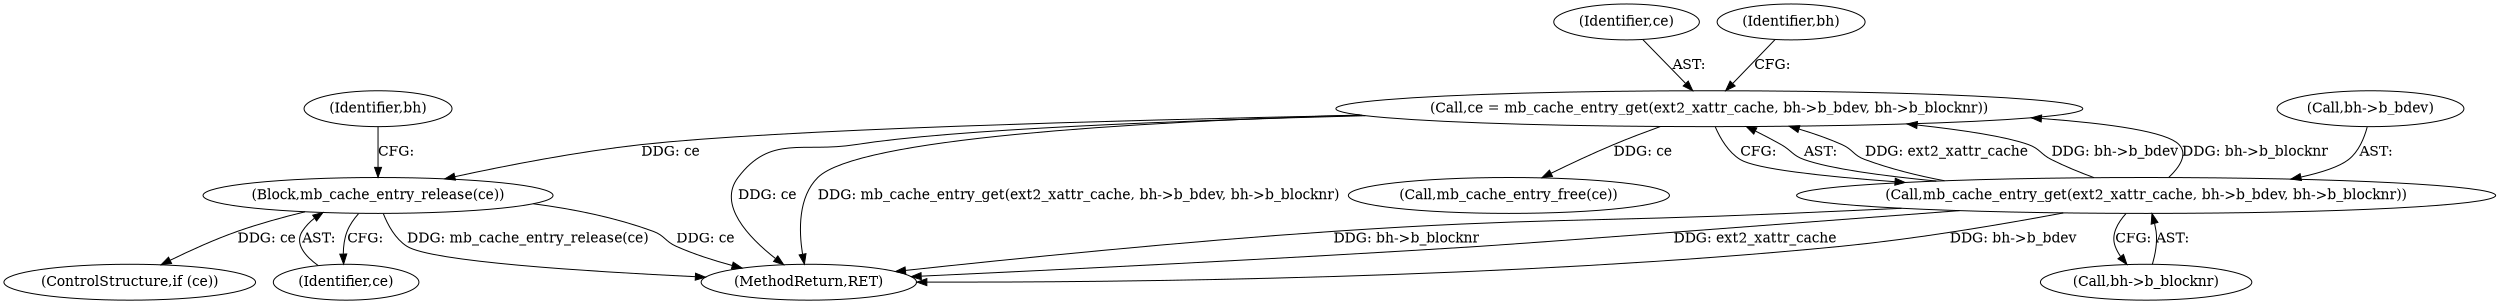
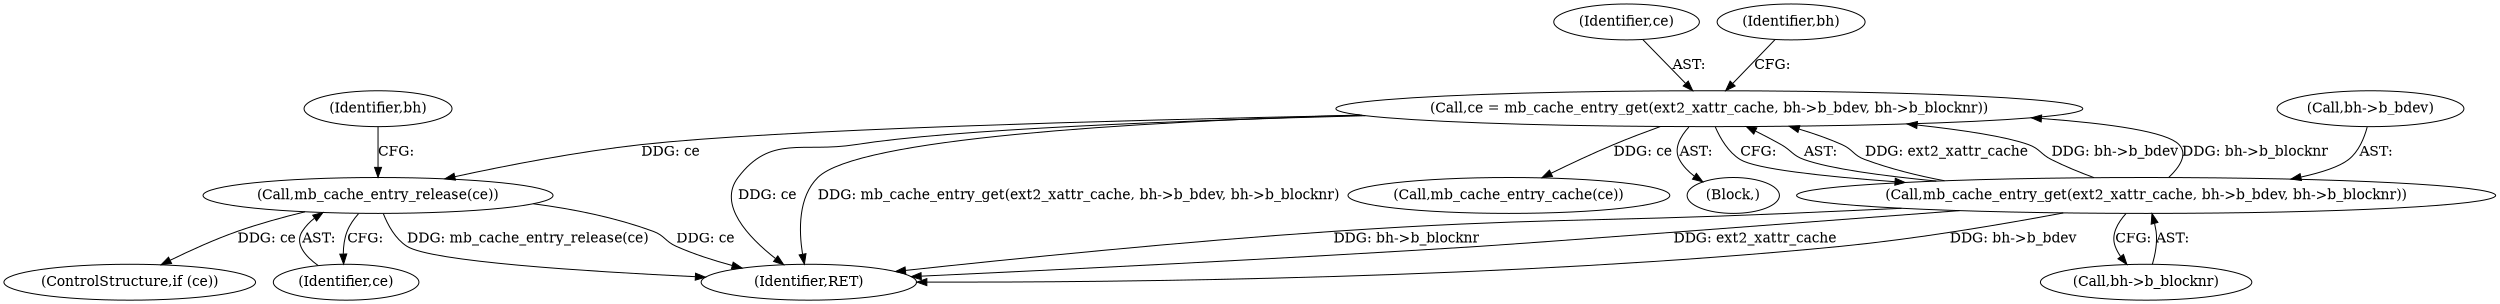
node "(Block,mb_cache_entry_release(ce))": label "(Block,mb_cache_entry_release(ce))" -> "(Call,mb_cache_entry_release(ce))"
node "(Call,mb_cache_entry_free(ce))": label "(Call,mb_cache_entry_free(ce))" -> "(Call,mb_cache_entry_cache(ce))"
node "(Block,)": added
node "(MethodReturn,RET)": label "(MethodReturn,RET)" -> "(Identifier,RET)"
